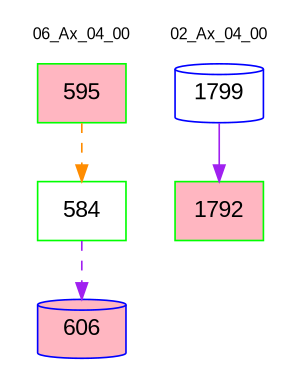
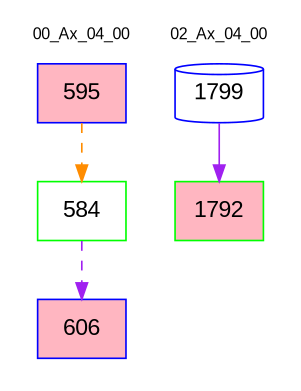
cluster "06_Ax_04_00": label "06_Ax_04_00" -> "00_Ax_04_00"
node "595": color green -> blue
node "606": shape cylinder -> box
